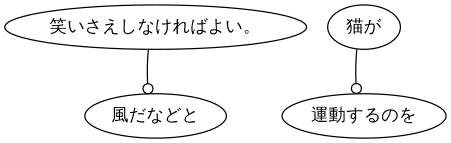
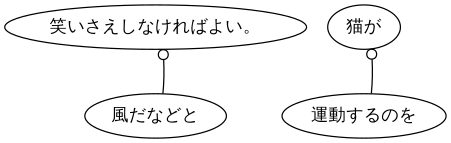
edge "猫が" -> "運動するのを": reversed
edge "笑いさえしなければよい。" -> "風だなどと": reversed
